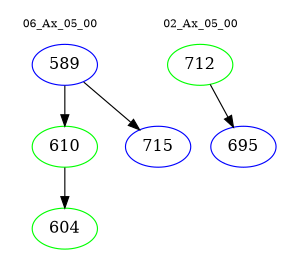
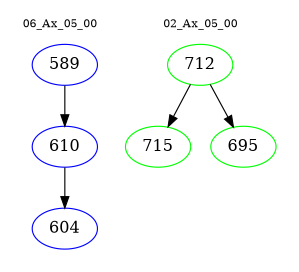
edge "589" -> "715": now "712" -> "715"
node "610": color green -> blue
node "715": color blue -> green
node "695": color blue -> green
node "604": color green -> blue
